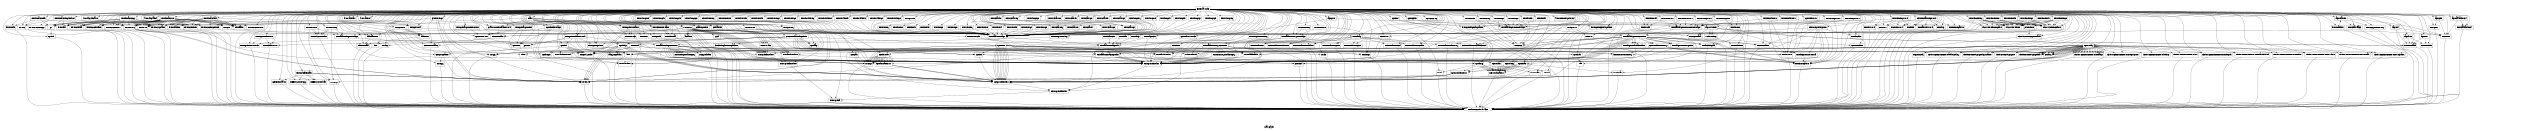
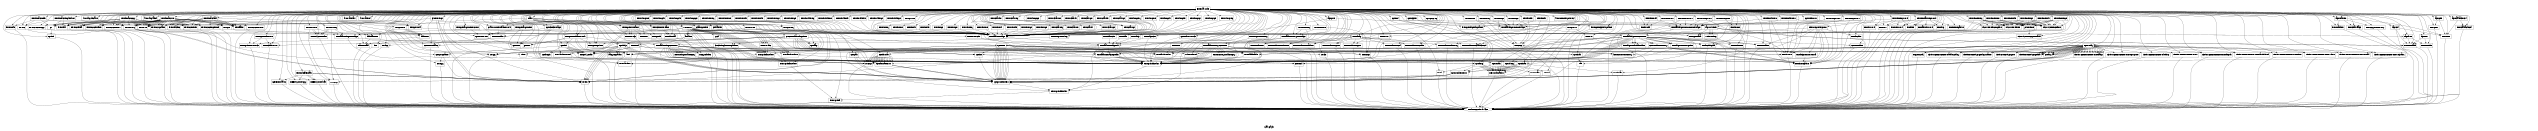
edge "BIO_read_ex" -> "tap_read_ex": reversed
edge "tap_write_ex" -> "BIO_next": now "tap_write_ex" -> "tap_free"
edge "test_fail_bignum_common" -> "BN_cmp": now "test_fail_bignum_common" -> "BIO_write_ex"
